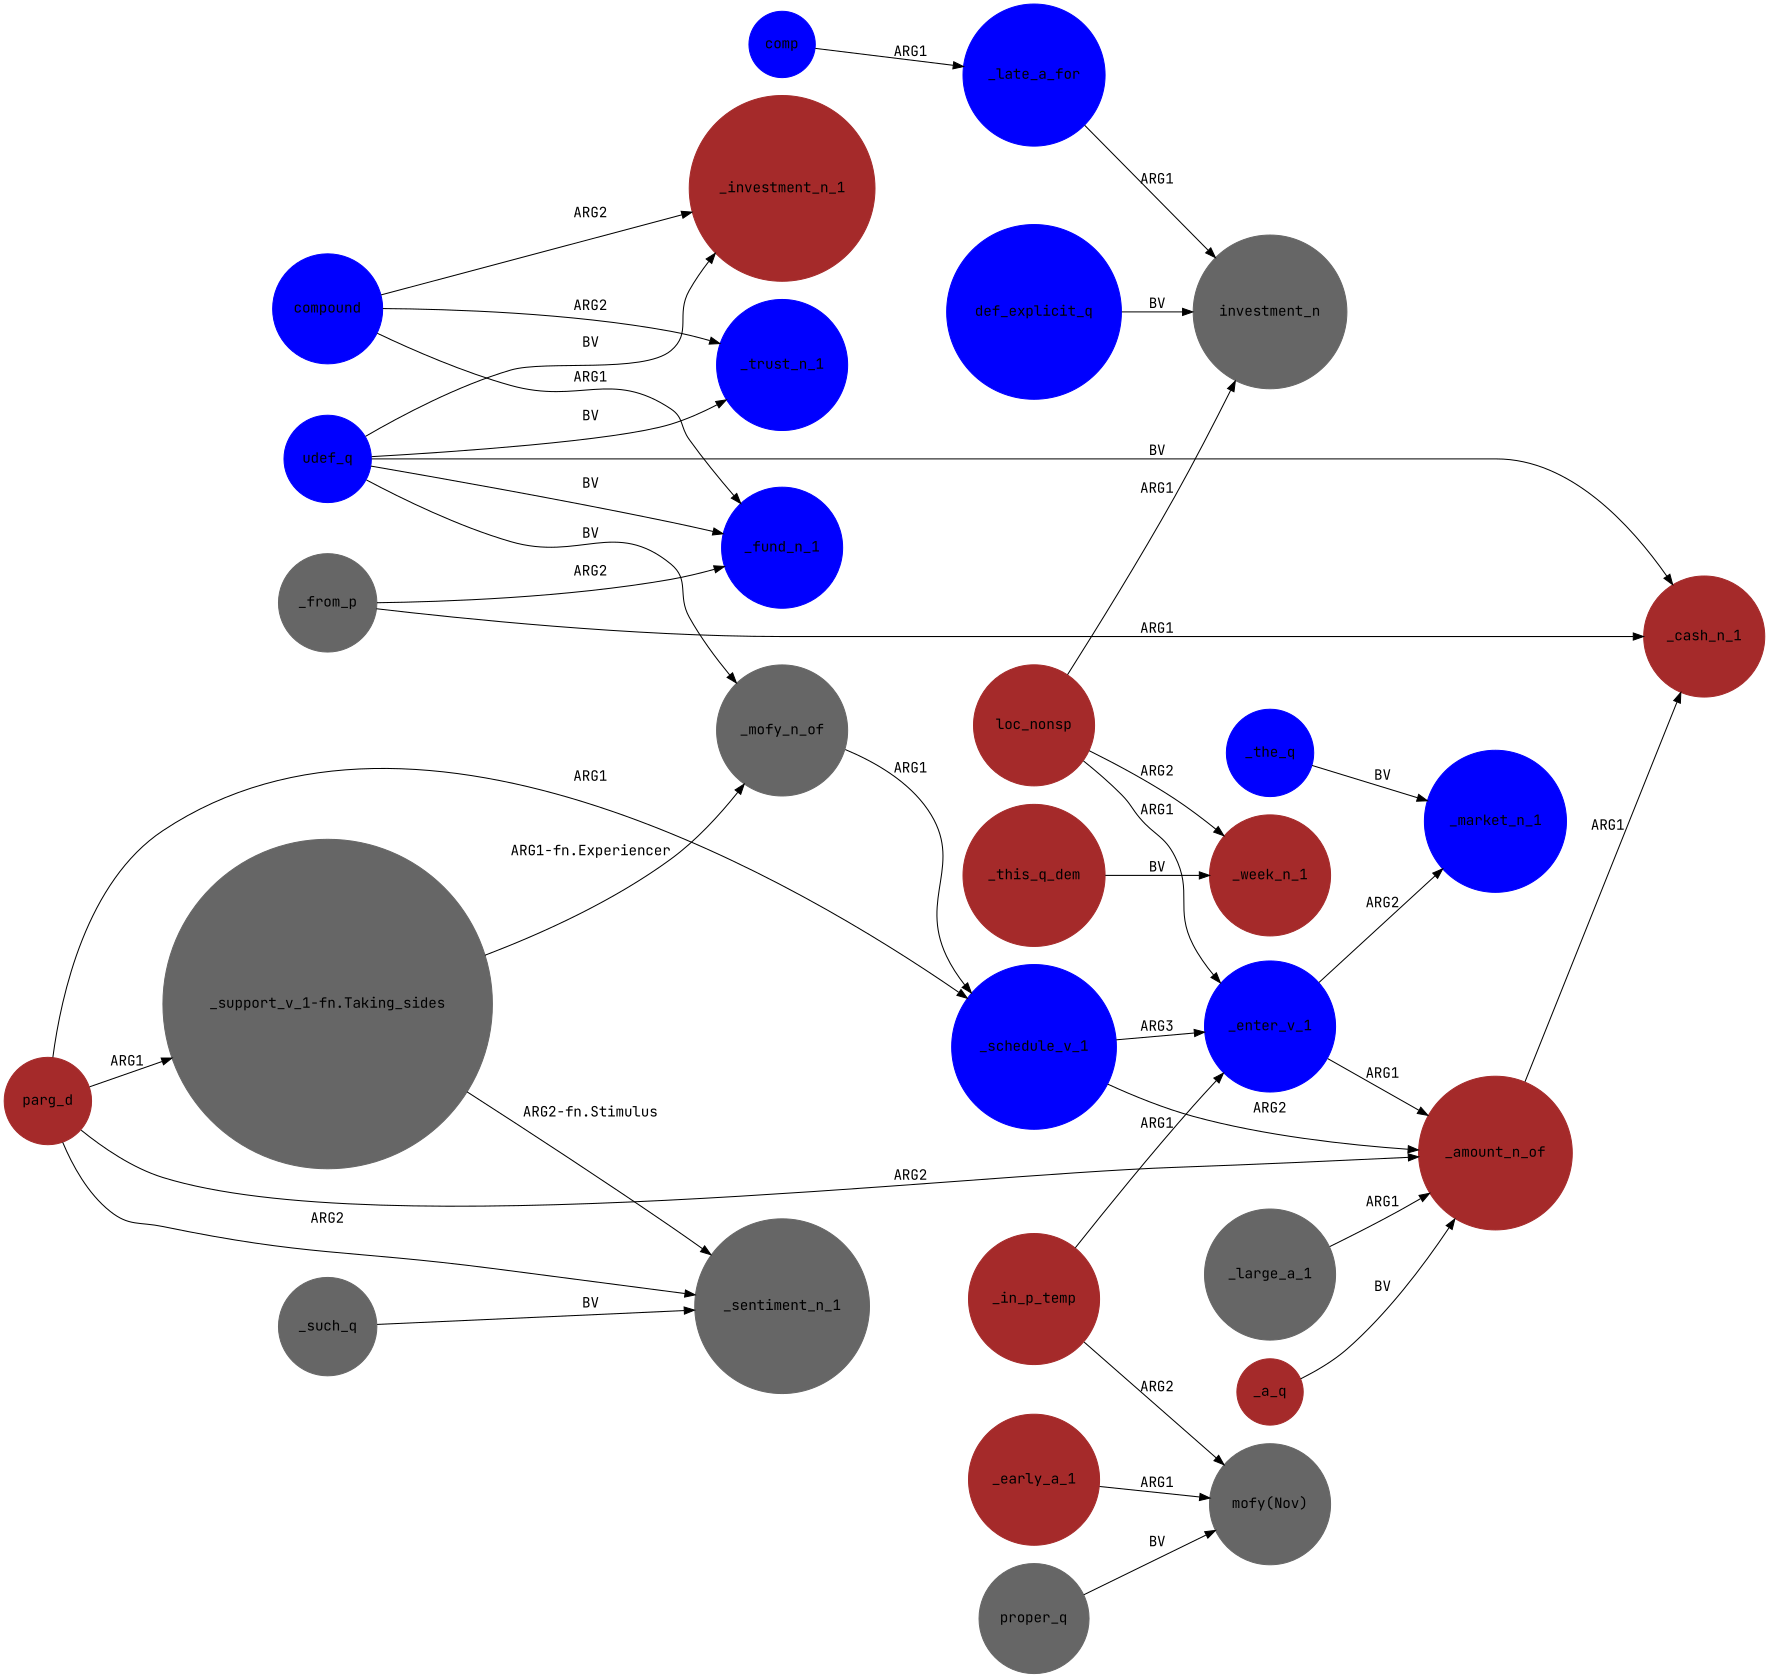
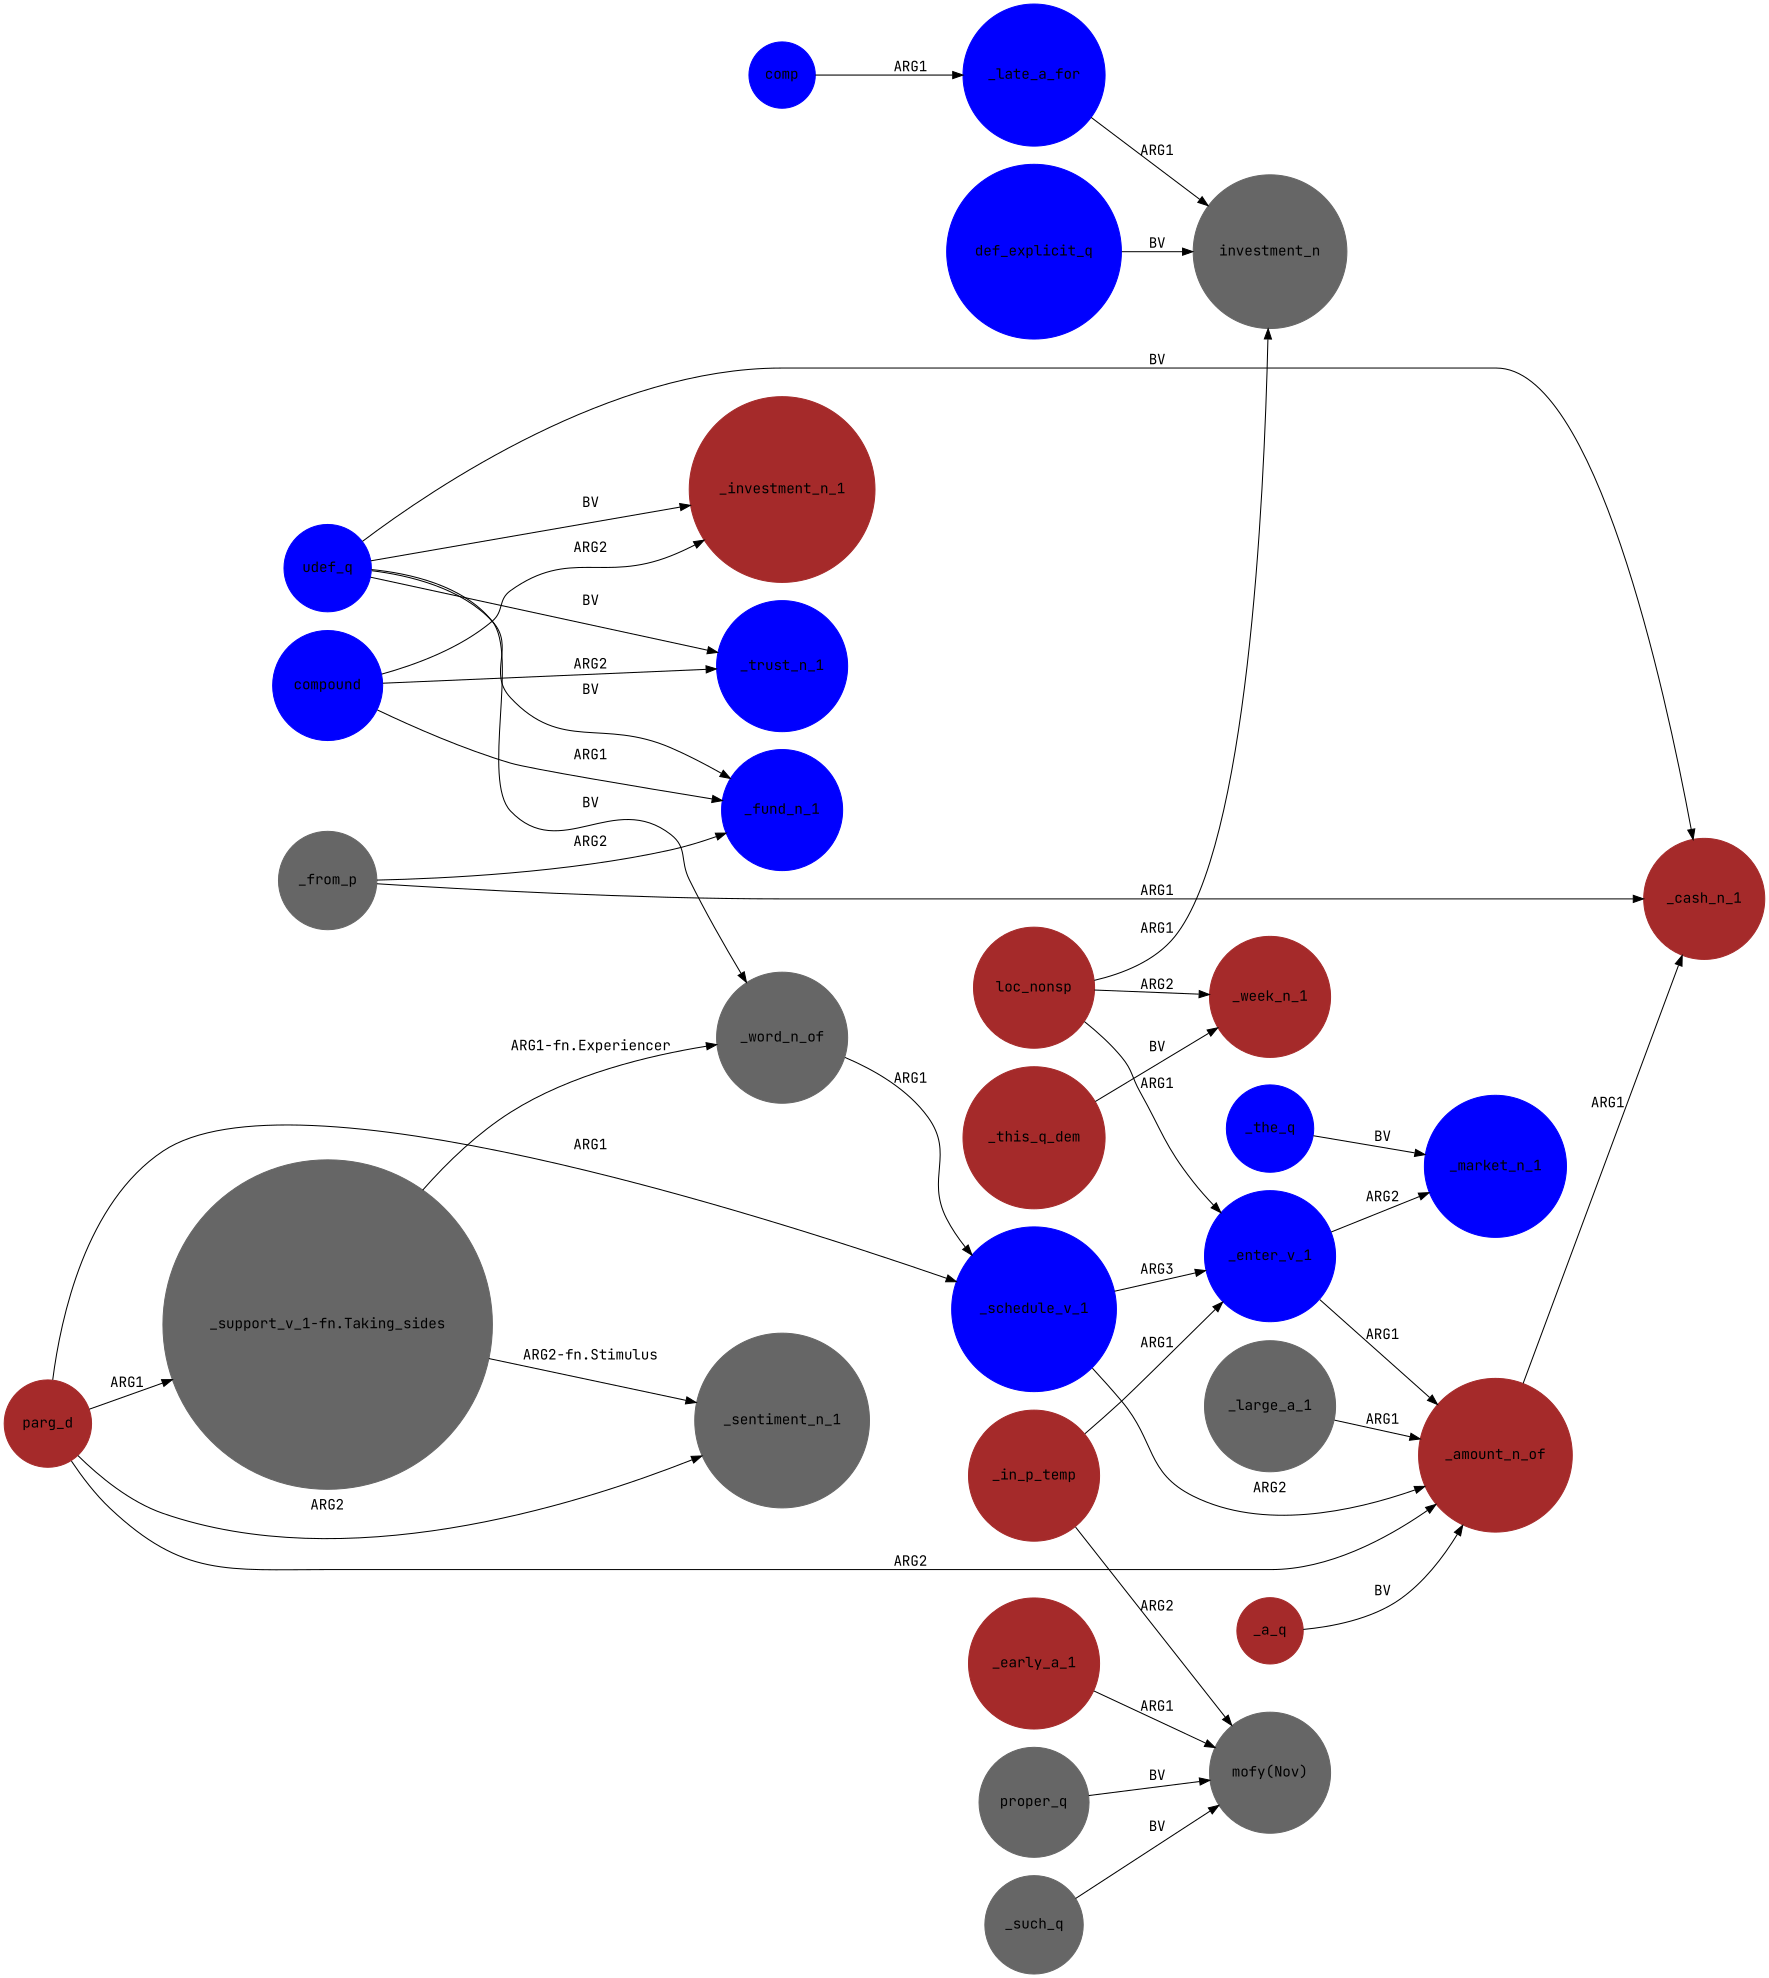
node "_mofy_n_of": label "_mofy_n_of" -> "_word_n_of"
edge "_such_q" -> "_sentiment_n_1": now "_such_q" -> "mofy(Nov)"
